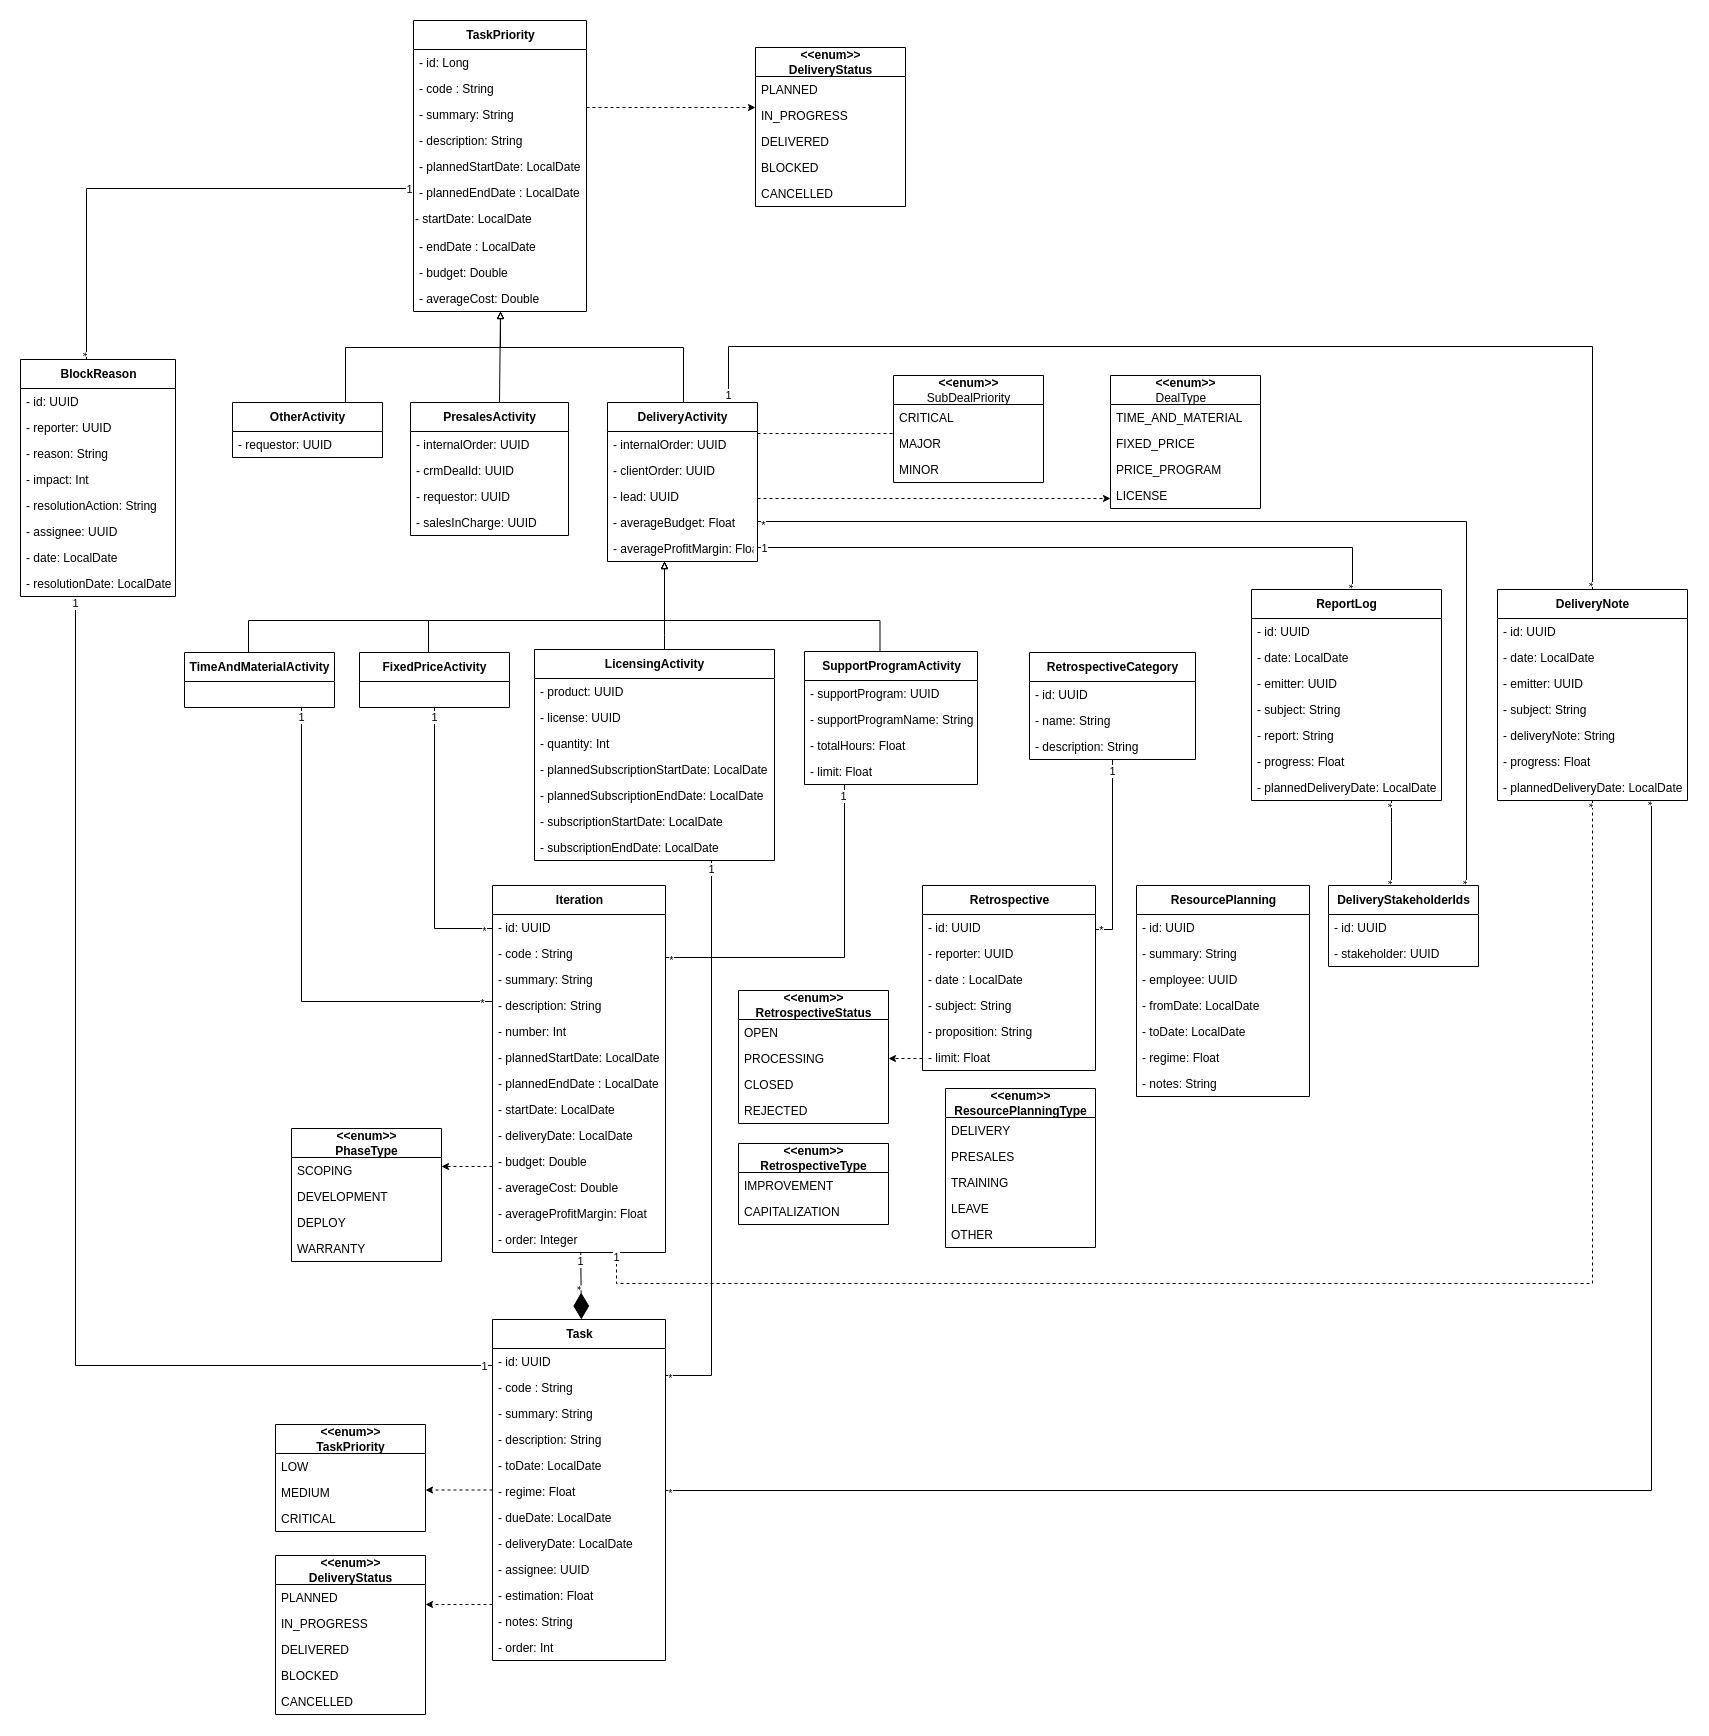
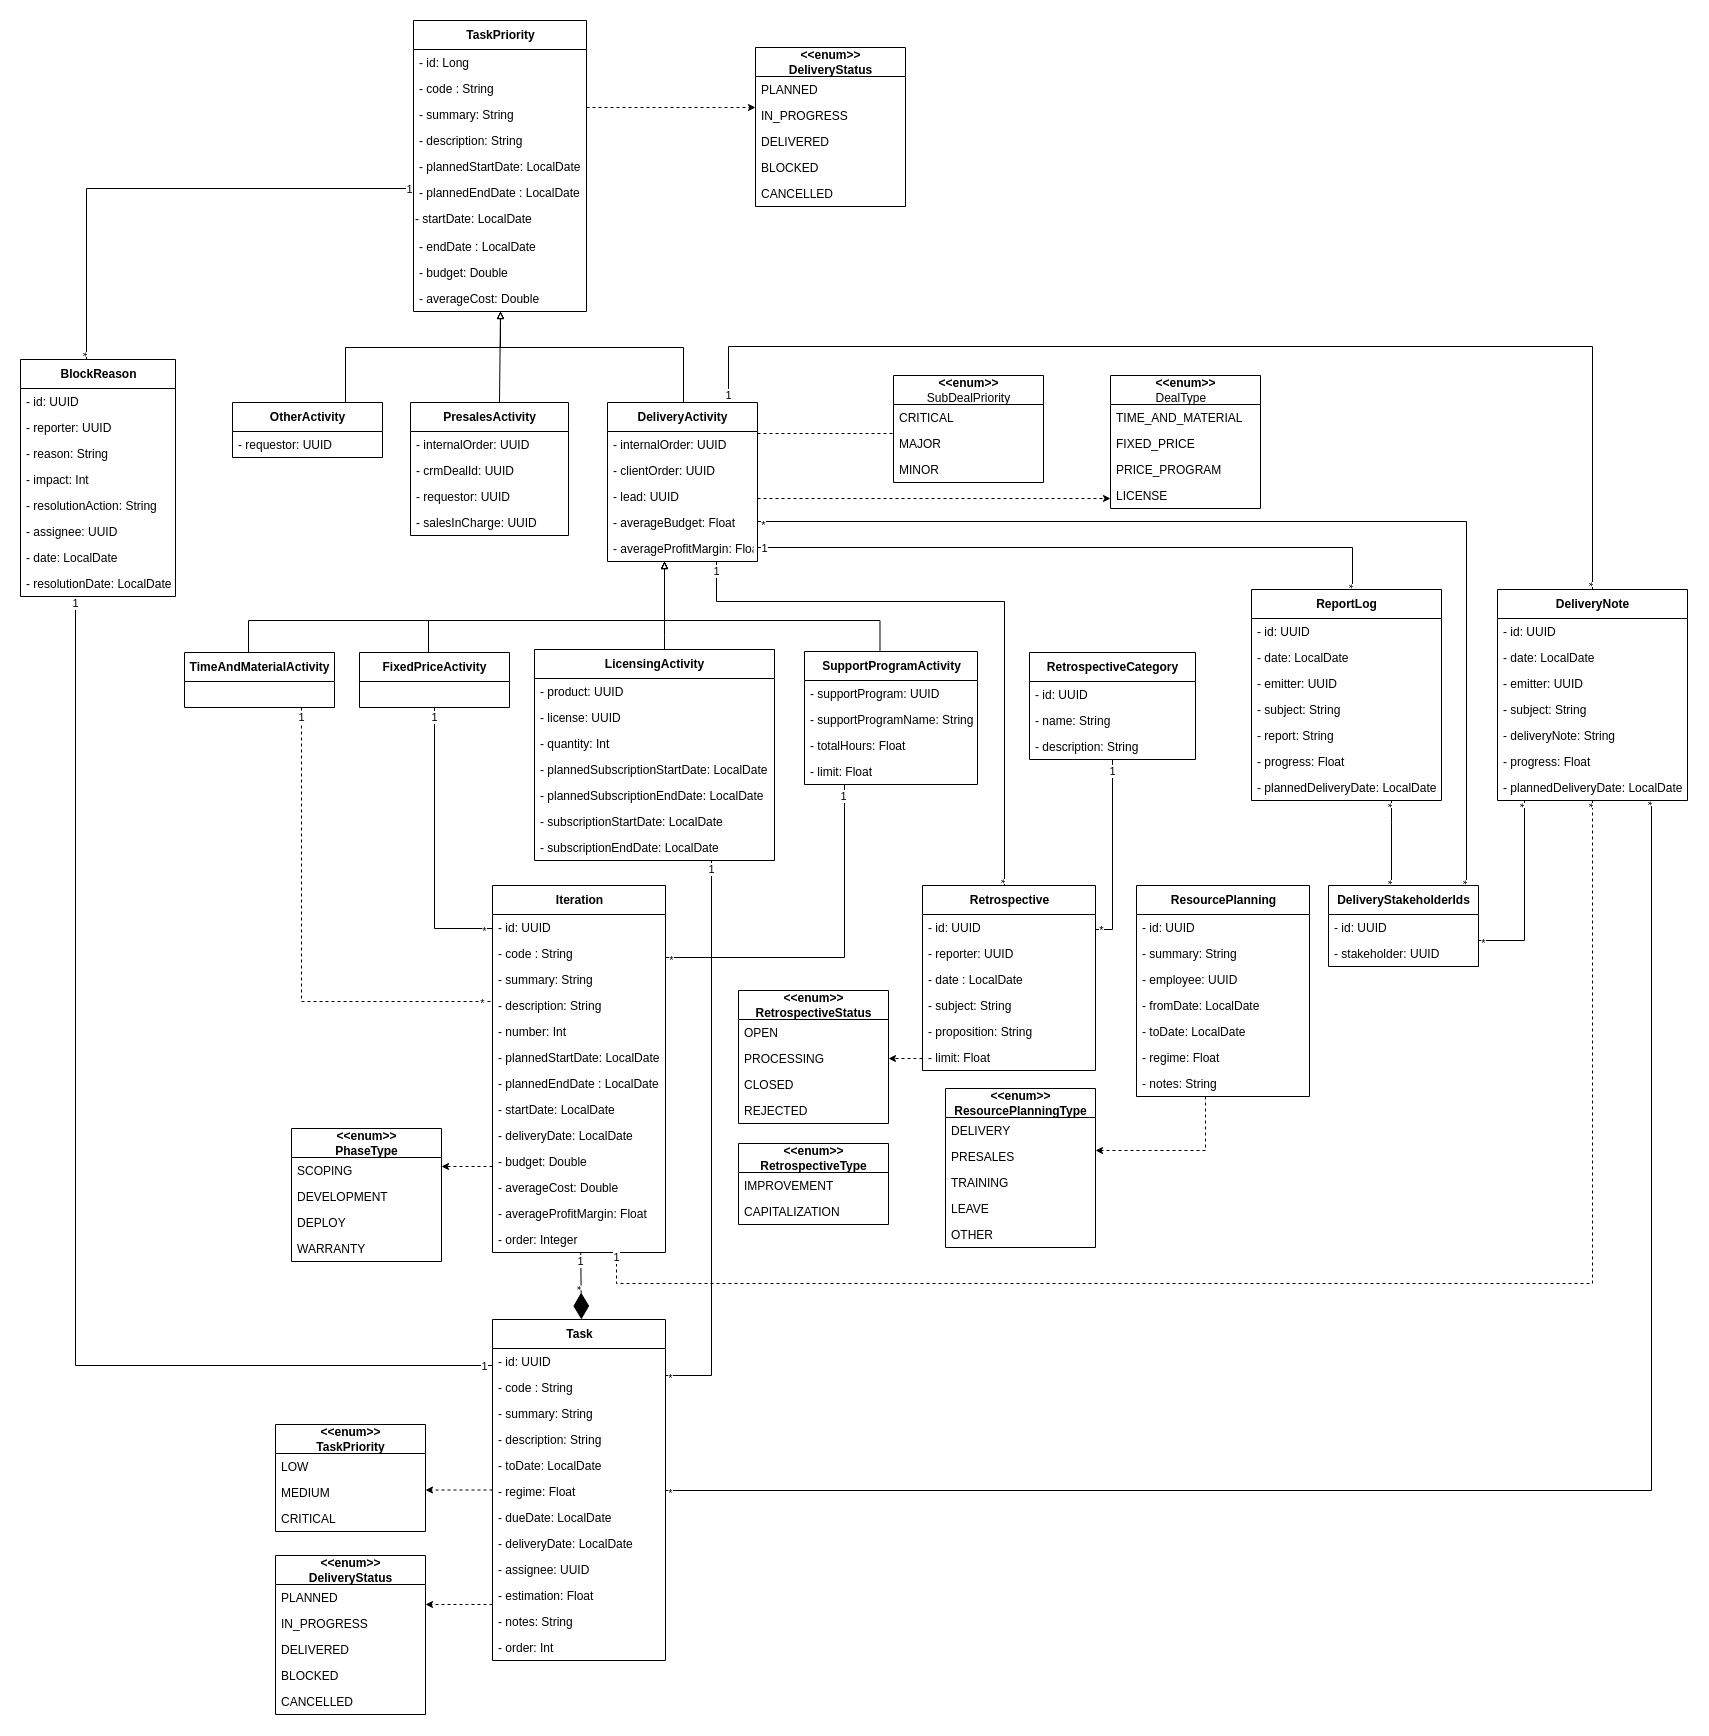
edge "DeliveryActivity" -- "Retrospective": added, labels "1", "*"
edge "DeliveryNote" -- "DeliveryStakeholderIds": added, labels "*", "*"
edge "TimeAndMaterialActivity" -- "Iteration": style solid -> dashed
edge "ResourcePlanning" -> "<<enum>> ResourcePlanningType": added
